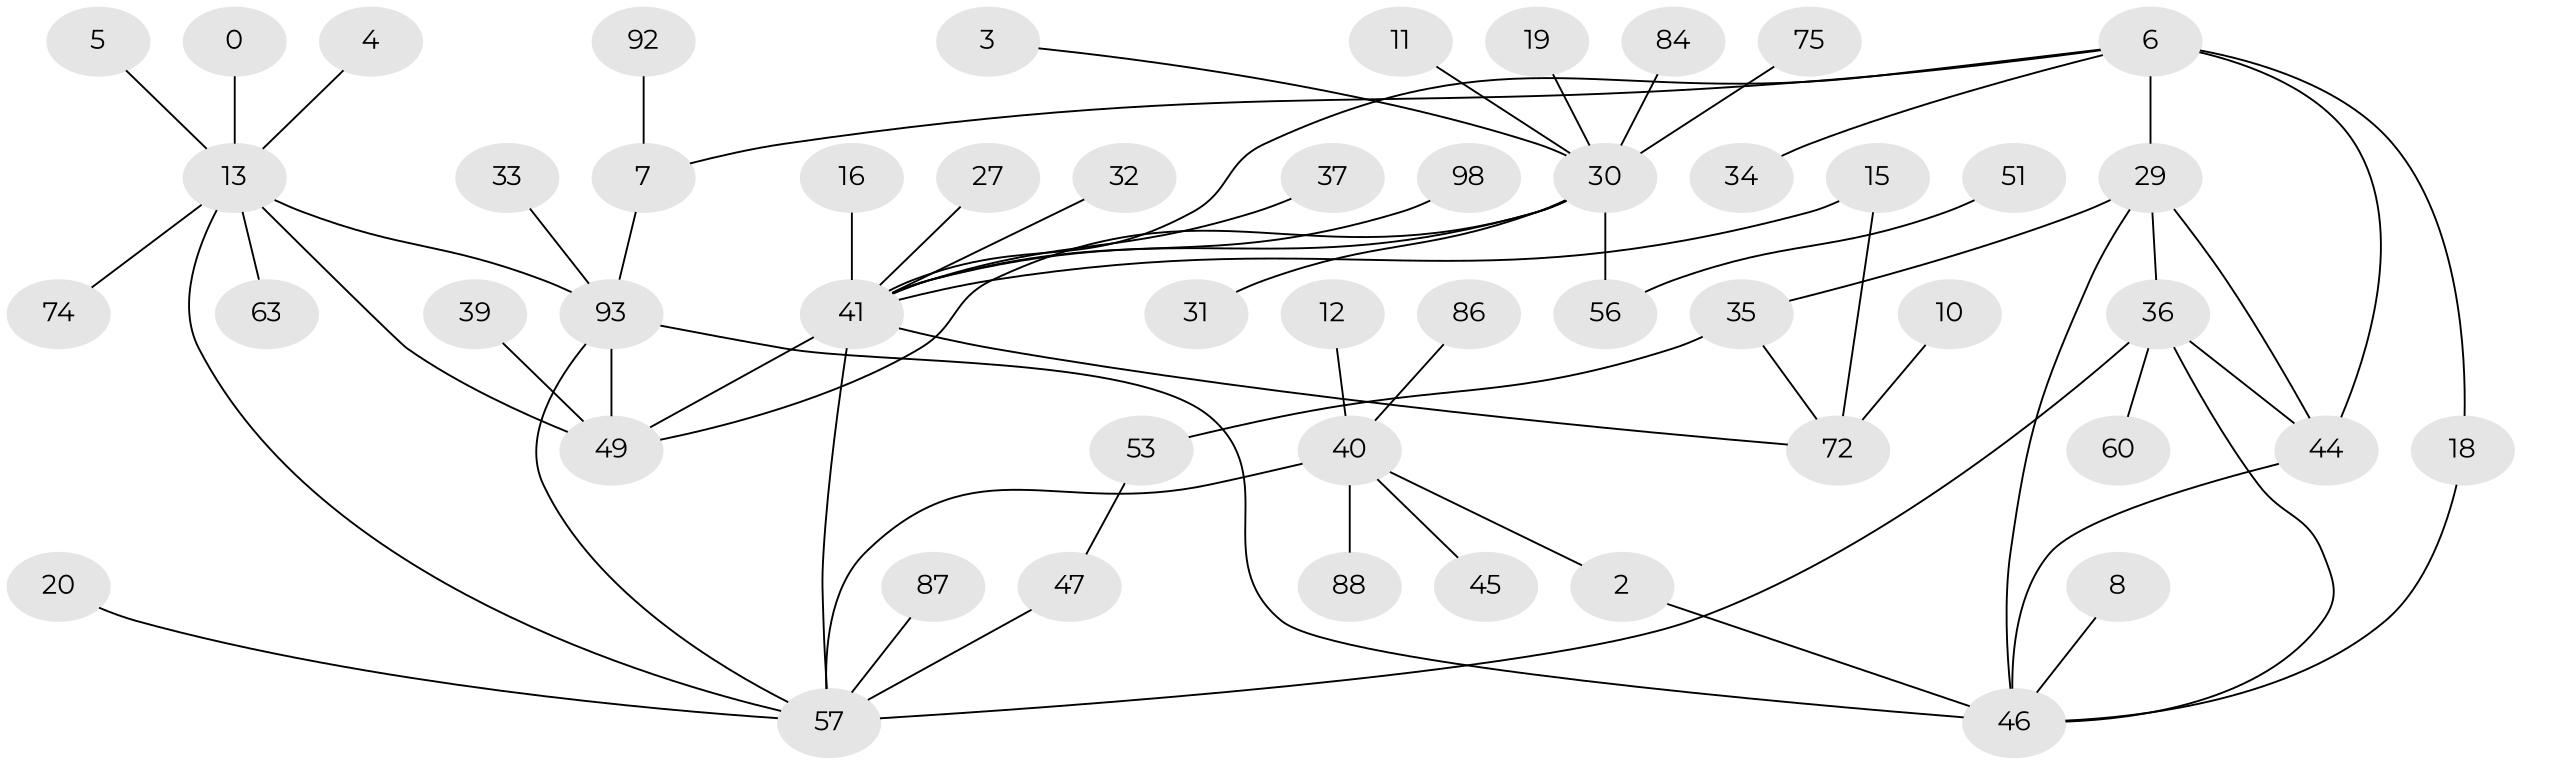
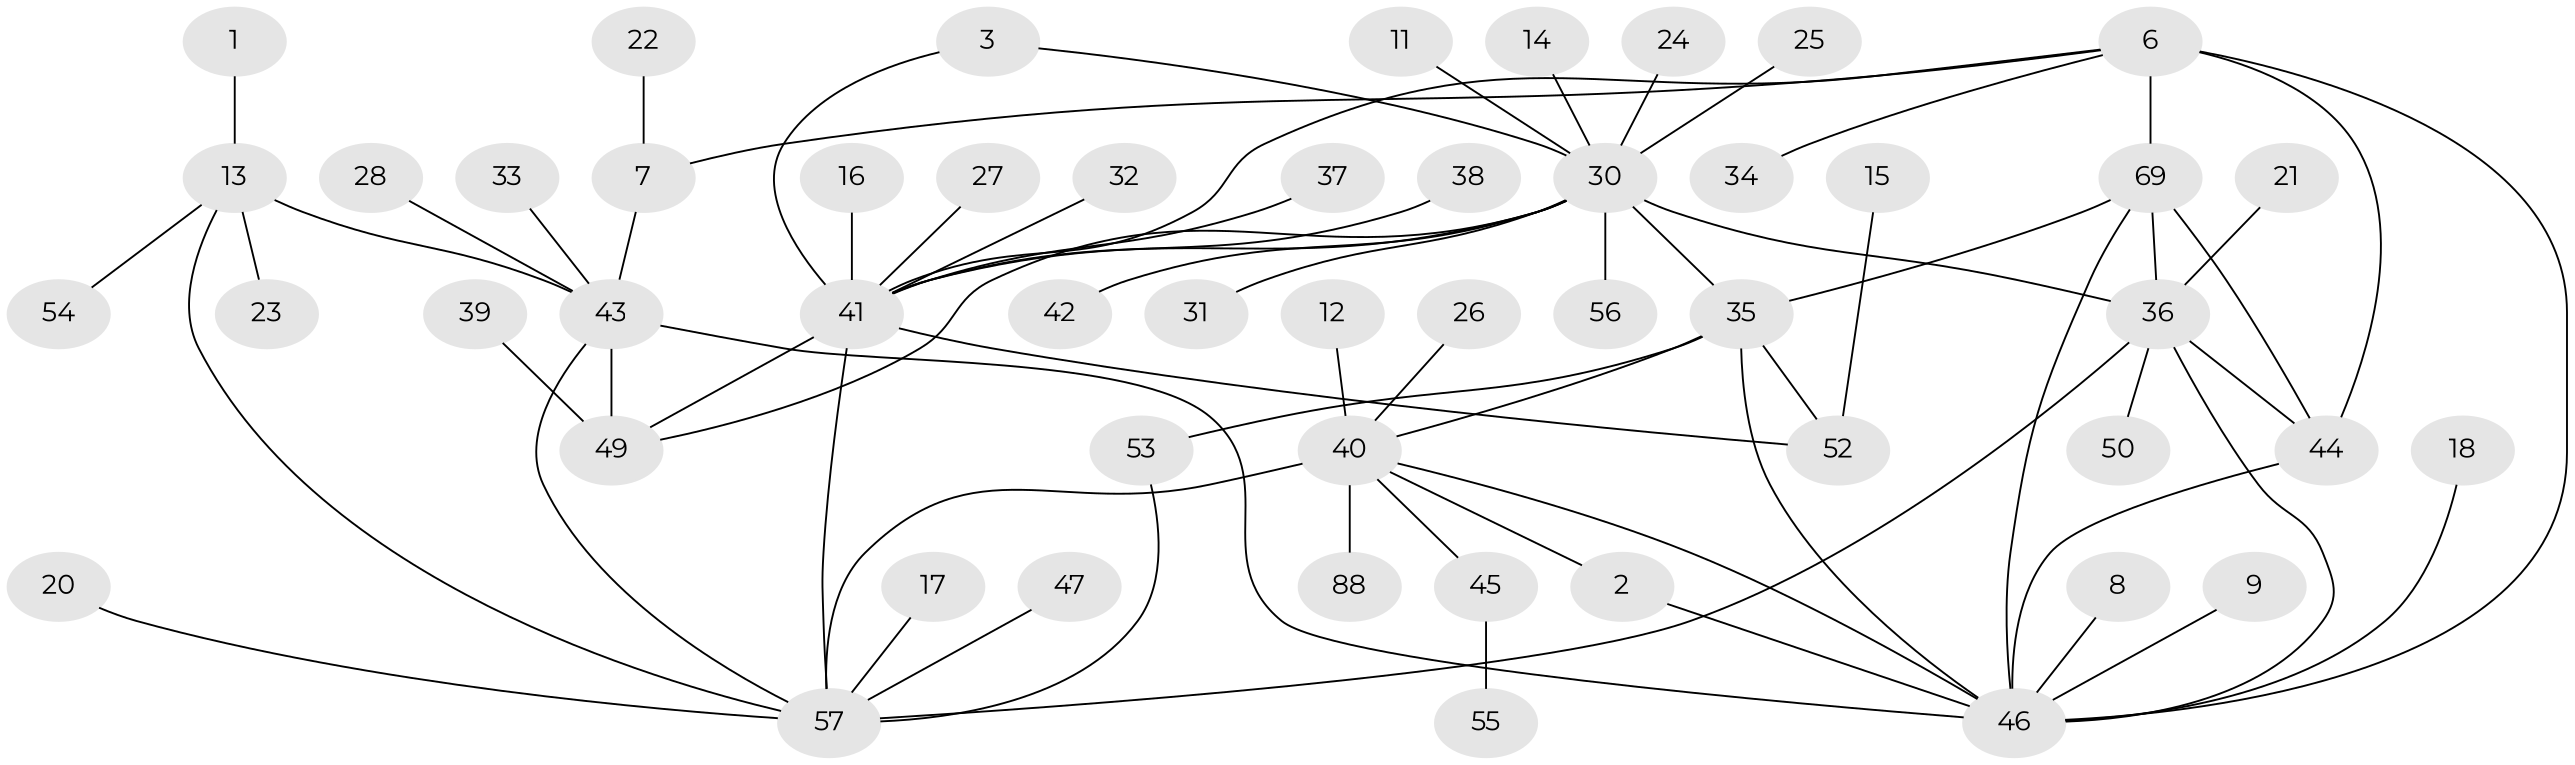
node "5": removed
node "0": label "0" -> "1"
node "4": removed
node "92": label "92" -> "22"
node "19": label "19" -> "14"
node "84": label "84" -> "24"
node "75": label "75" -> "25"
edge "6" -- "18": now "6" -- "46"
node "28": added
node "98": label "98" -> "38"
node "51": removed
node "29": label "29" -> "69"
node "21": added
edge "30" -- "35": added
edge "30" -- "36": added
edge "15" -- "41": now "3" -- "41"
node "74": label "74" -> "54"
node "63": label "63" -> "23"
node "93": label "93" -> "43"
node "42": added
node "86": label "86" -> "26"
node "10": removed
edge "13" -- "49": removed
edge "35" -- "40": added
node "72": label "72" -> "52"
node "60": label "60" -> "50"
edge "53" -- "47": now "53" -- "57"
edge "35" -- "46": added
edge "40" -- "46": added
node "87": label "87" -> "17"
node "9": added
node "55": added
